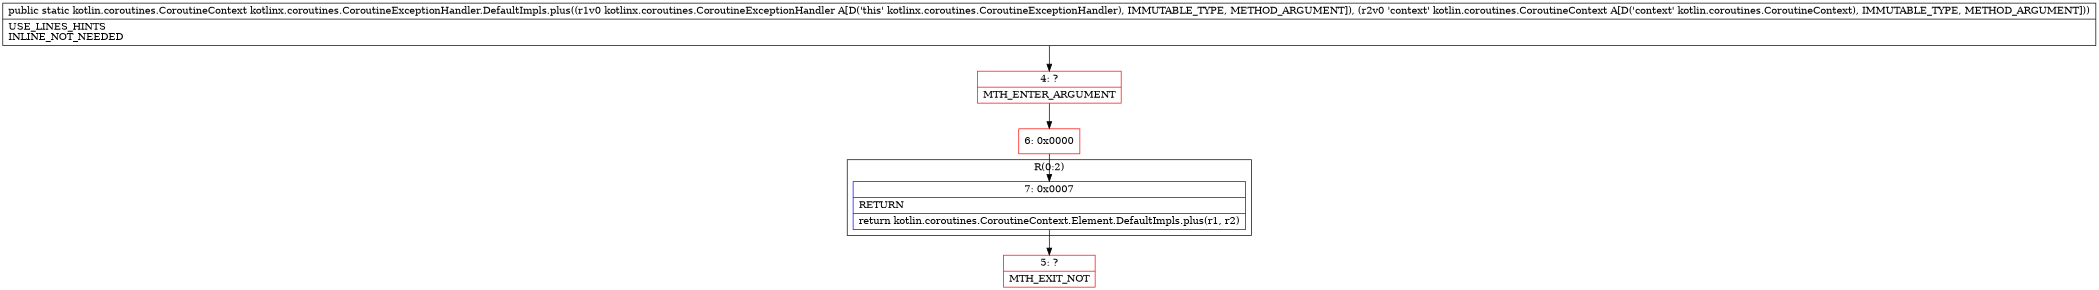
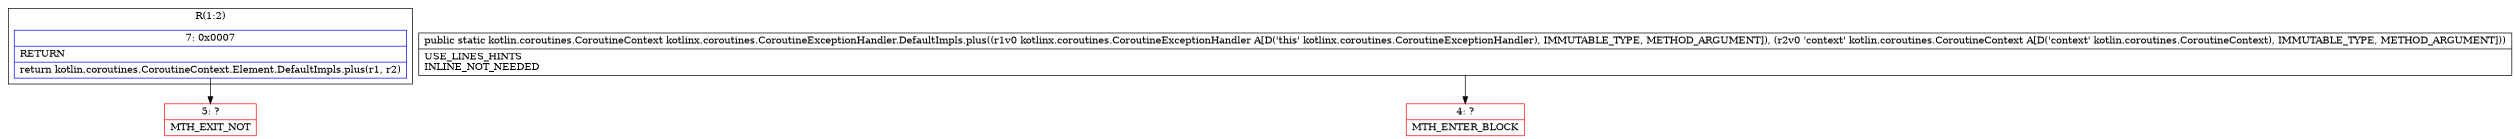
node "4: ?": text "MTH_ENTER_ARGUMENT" -> "MTH_ENTER_BLOCK"
node "6: 0x0000": removed
cluster "R(0:2)": label "R(0:2)" -> "R(1:2)"
